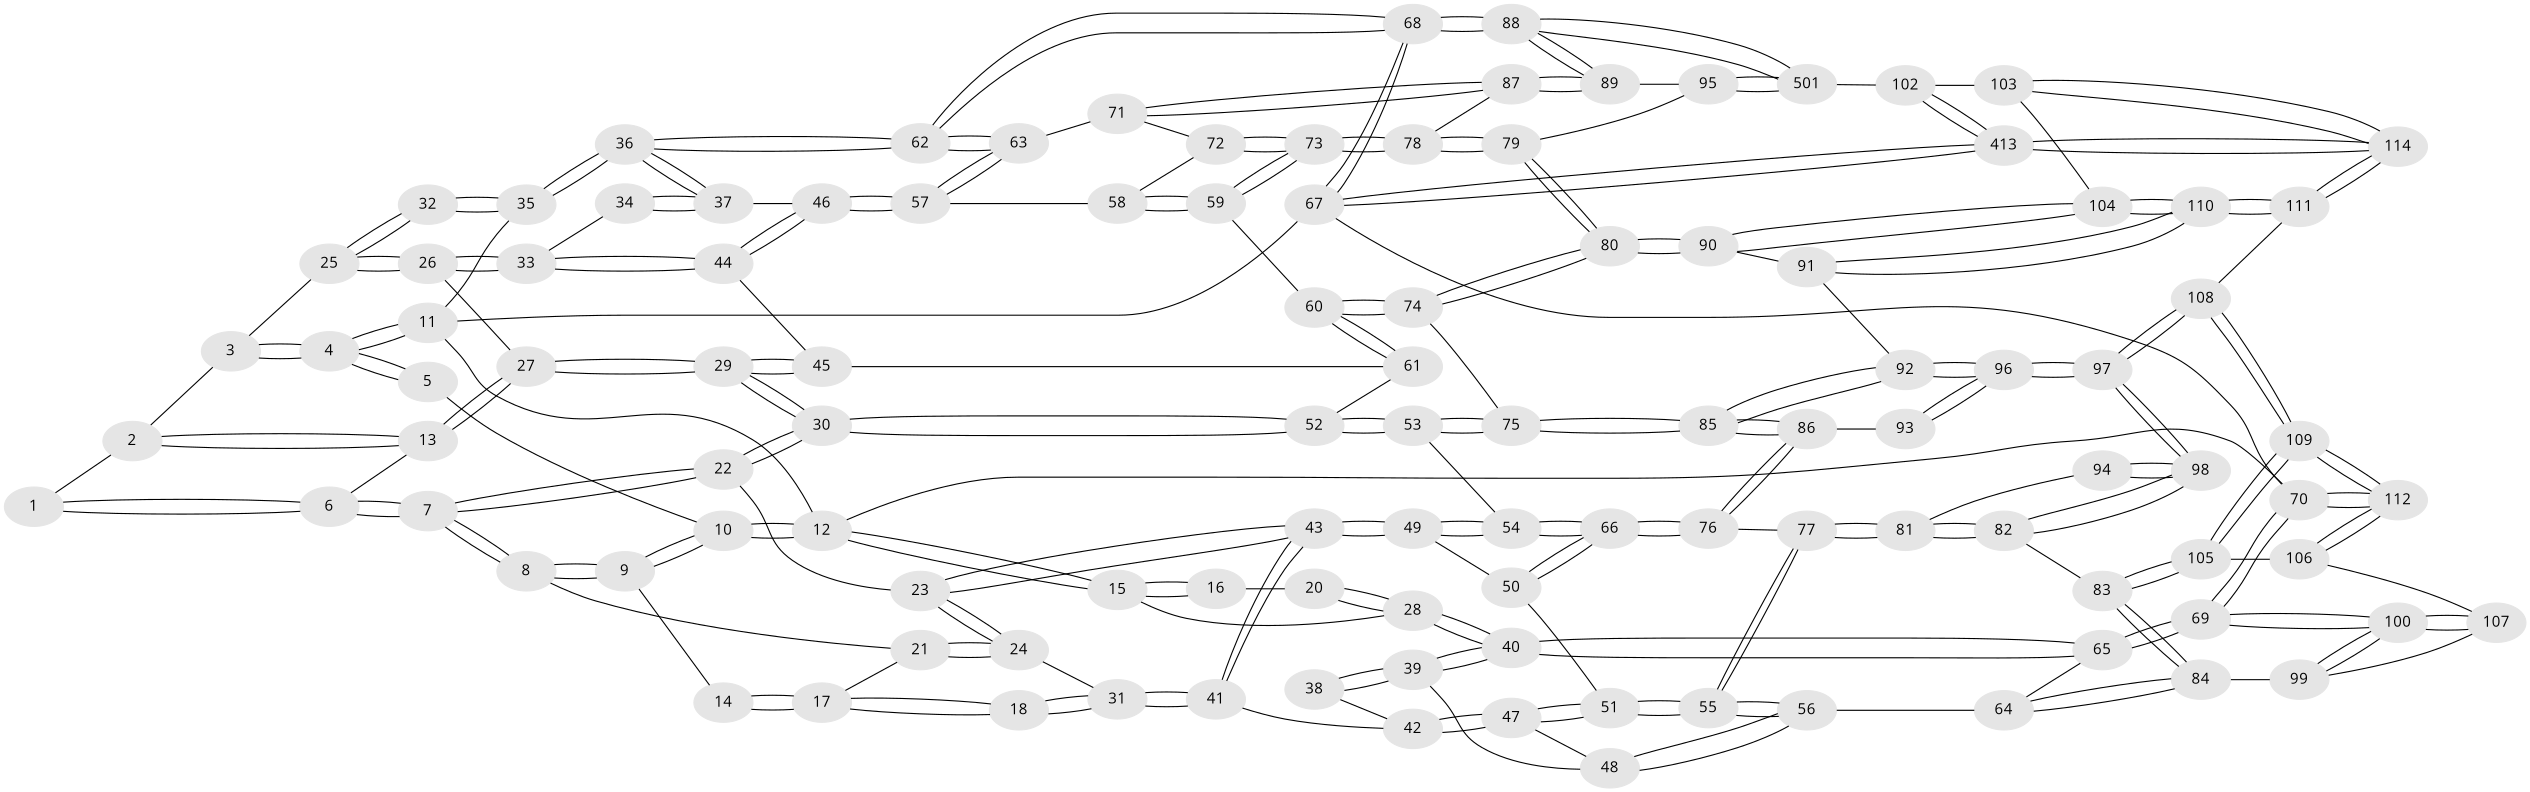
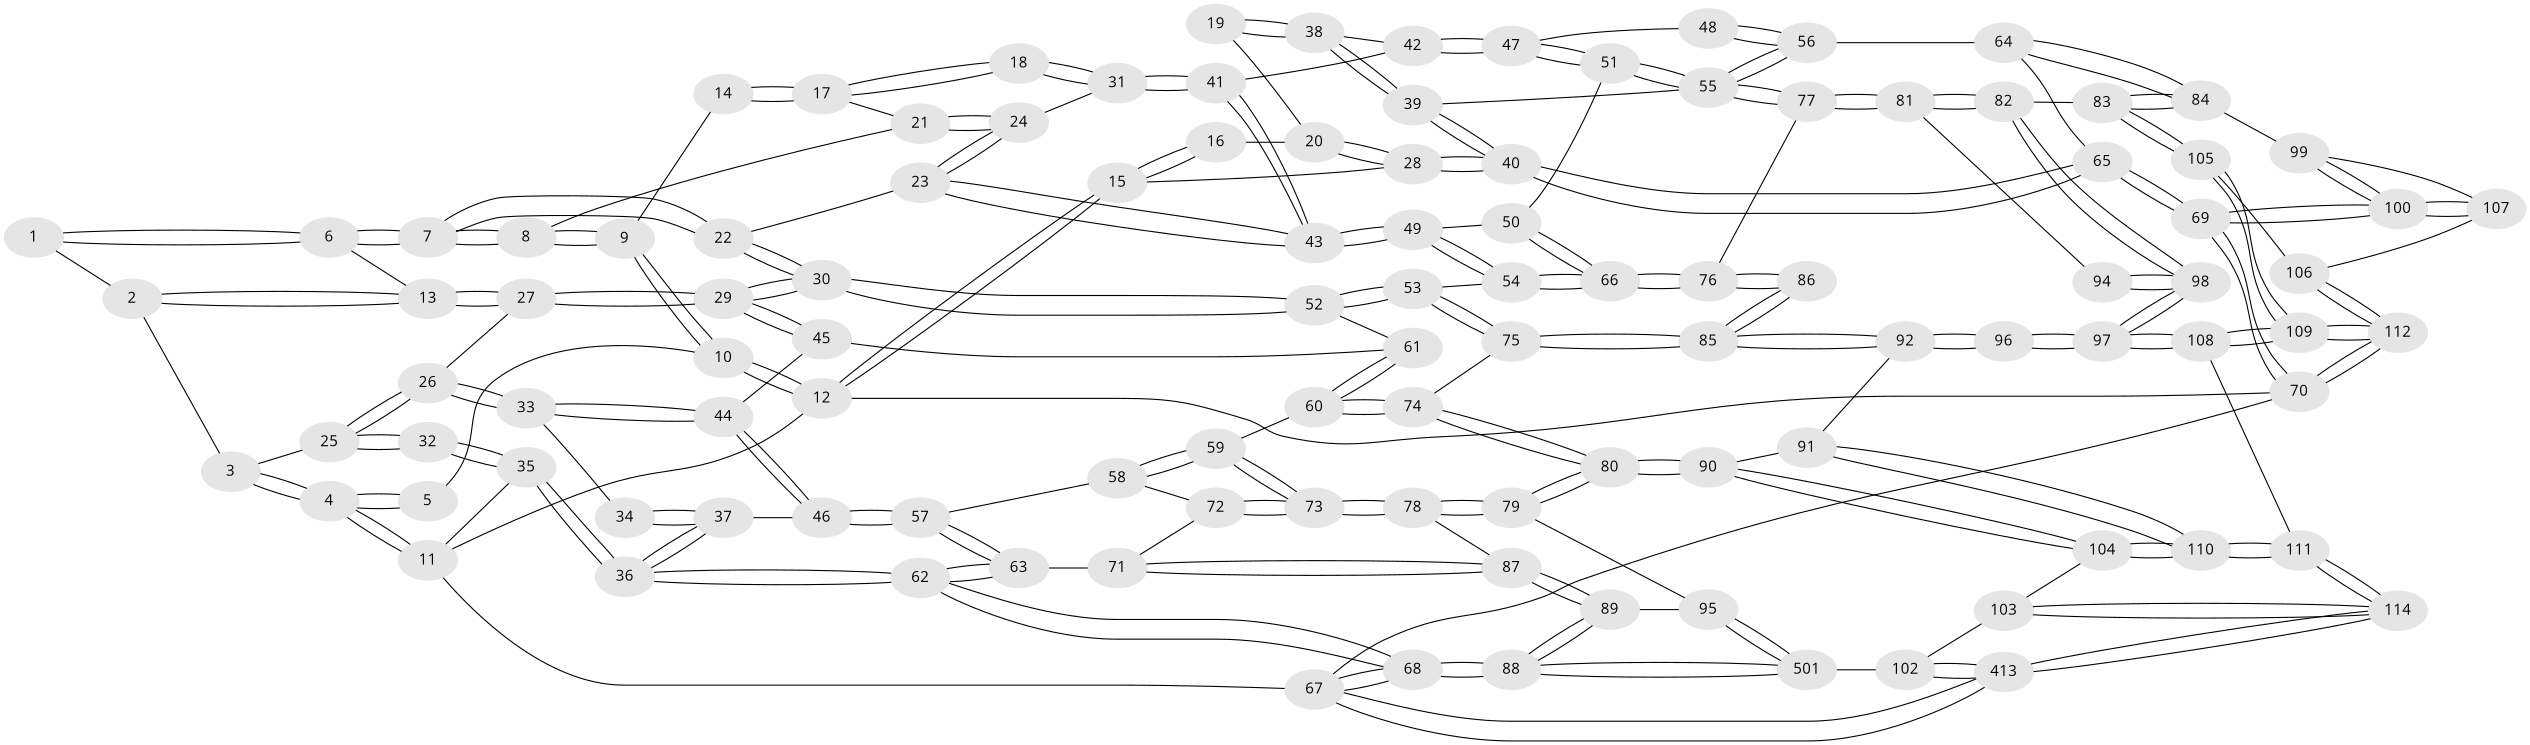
node "19": added
node "93": removed
edge "39" -- "48": now "39" -- "55"
